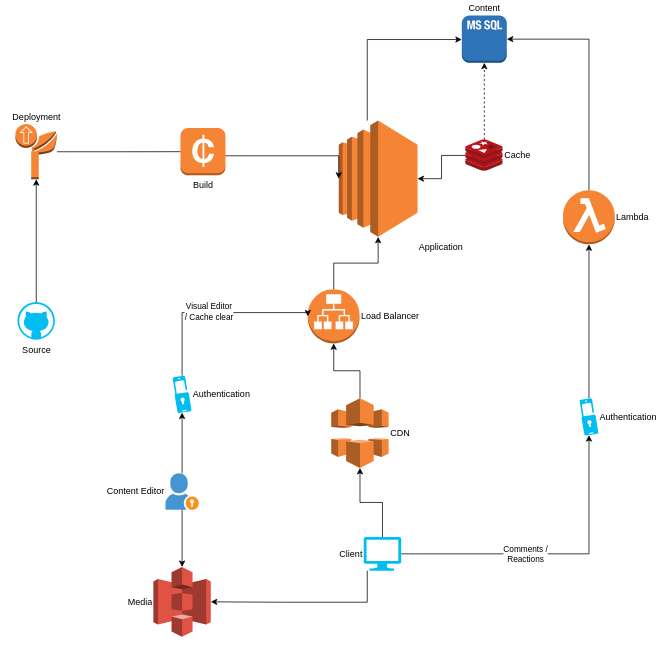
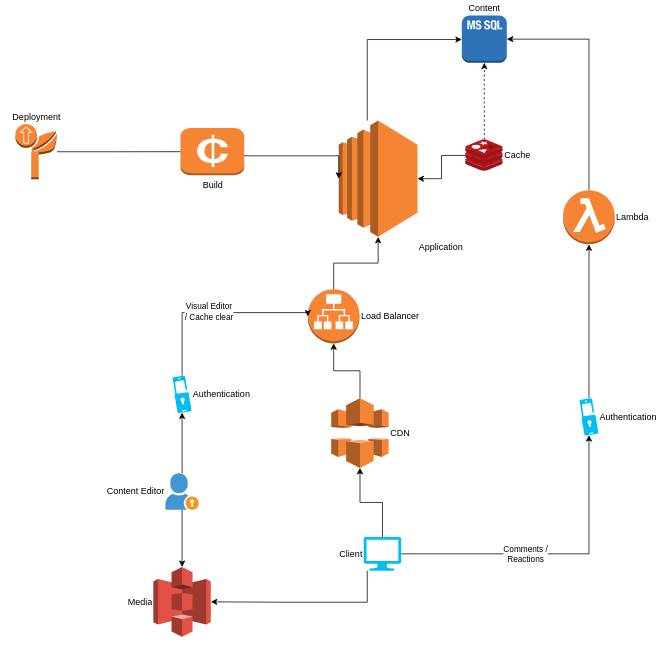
node "Build": size 45x47 -> 64x47
edge "Source" -> "Deployment": removed
node "Source": removed
